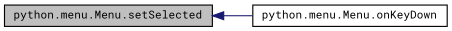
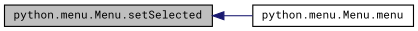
node "python.menu.Menu.onKeyDown": label "python.menu.Menu.onKeyDown" -> "python.menu.Menu.menu"
